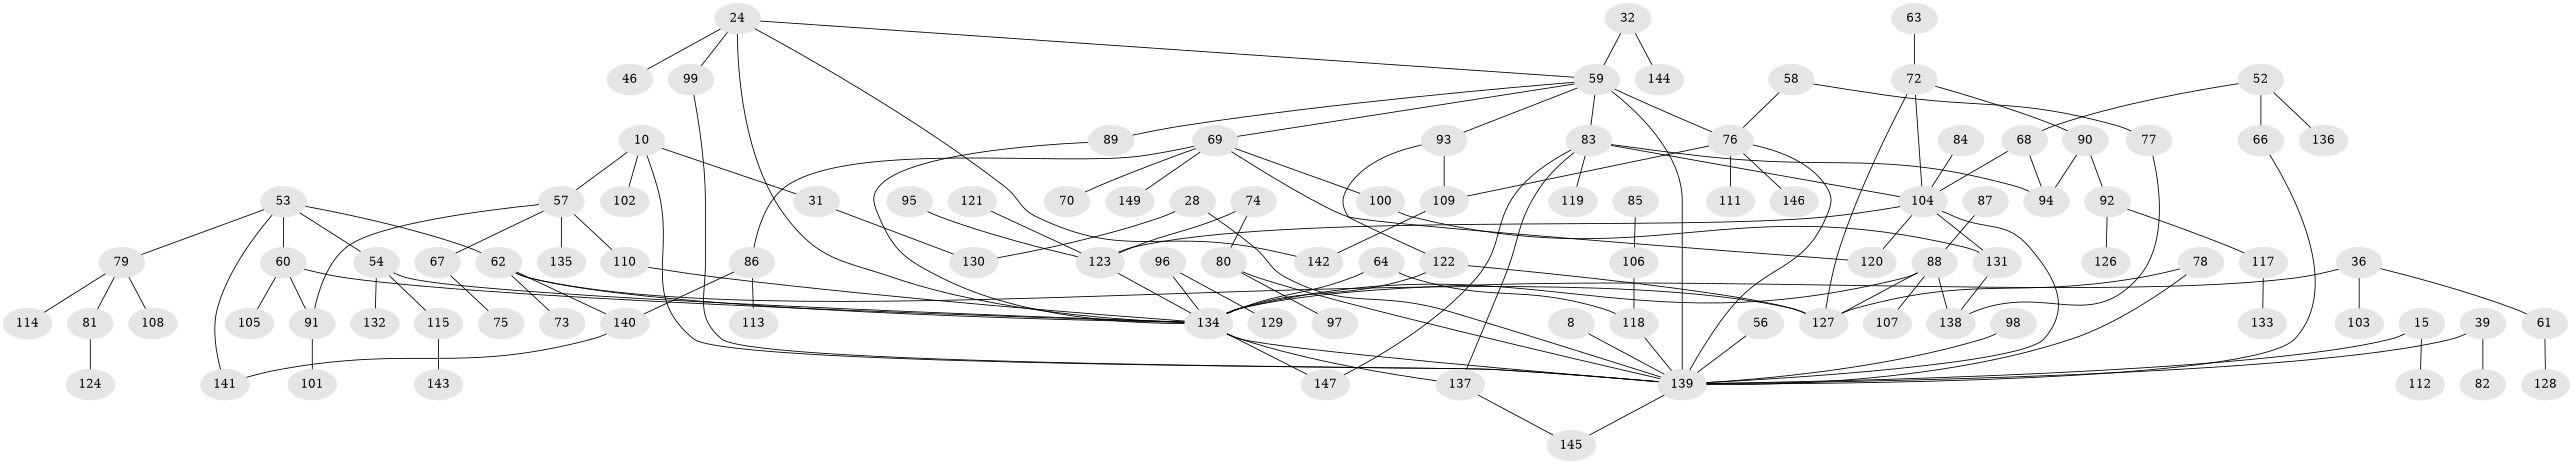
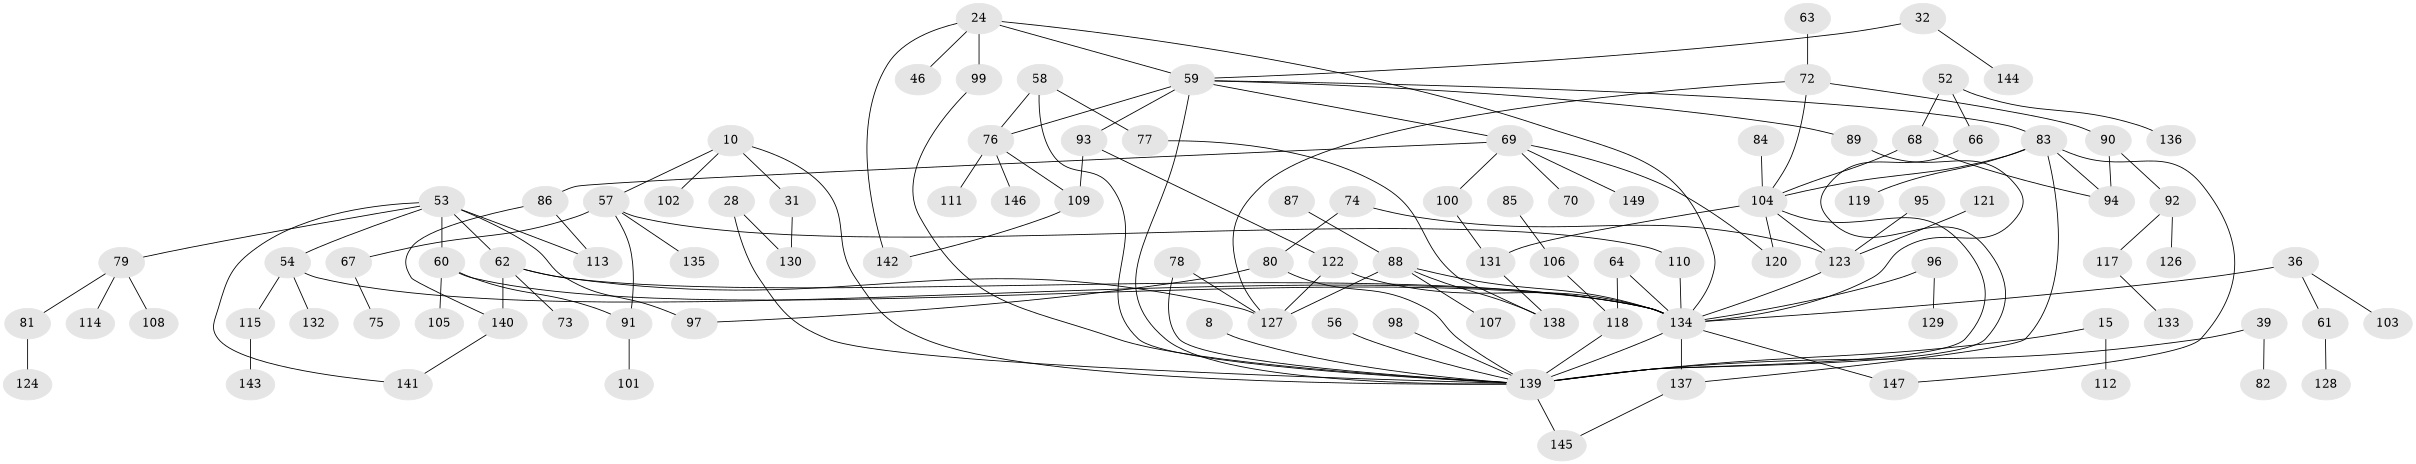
edge "53" -- "113": added
edge "76" -- "139": now "58" -- "139"
edge "53" -- "97": added
